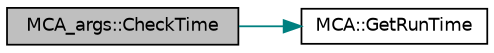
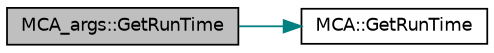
node "MCA_args::CheckTime": label "MCA_args::CheckTime" -> "MCA_args::GetRunTime"
